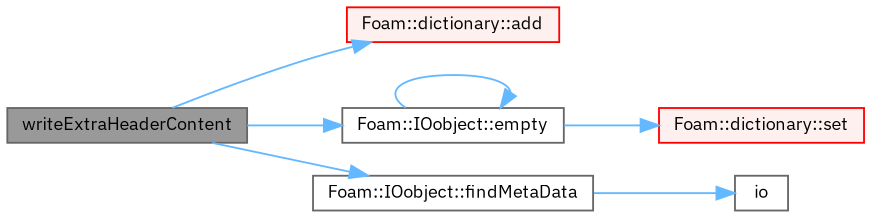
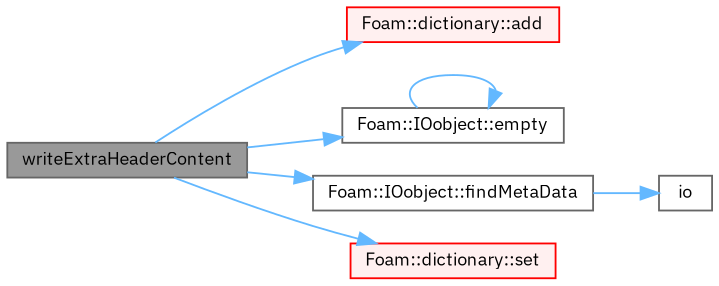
edge "Foam::IOobject::empty" -> "Foam::dictionary::set": now "writeExtraHeaderContent" -> "Foam::dictionary::set"
